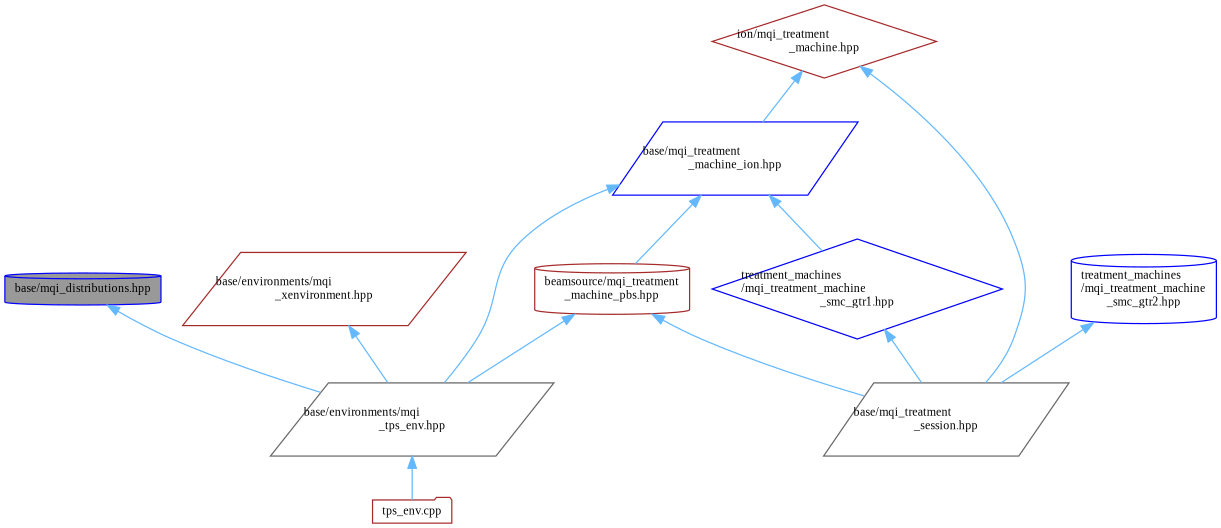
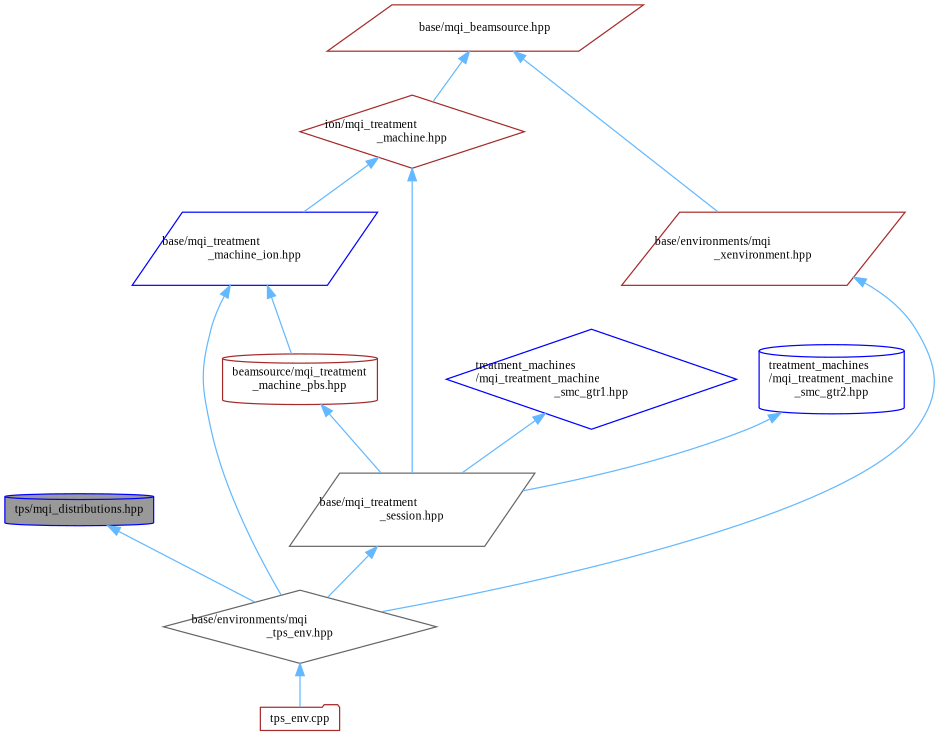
node "base/mqi_beamsource.hpp": added
edge "treatment_machines /mqi_treatment_machine _smc_gtr1.hpp" -> "base/mqi_treatment _machine_ion.hpp": removed
node "base/mqi_distributions.hpp": label "base/mqi_distributions.hpp" -> "tps/mqi_distributions.hpp"
edge "base/environments/mqi _tps_env.hpp" -> "beamsource/mqi_treatment _machine_pbs.hpp": now "base/environments/mqi _tps_env.hpp" -> "base/mqi_treatment _session.hpp"
node "base/environments/mqi _tps_env.hpp": shape parallelogram -> diamond
